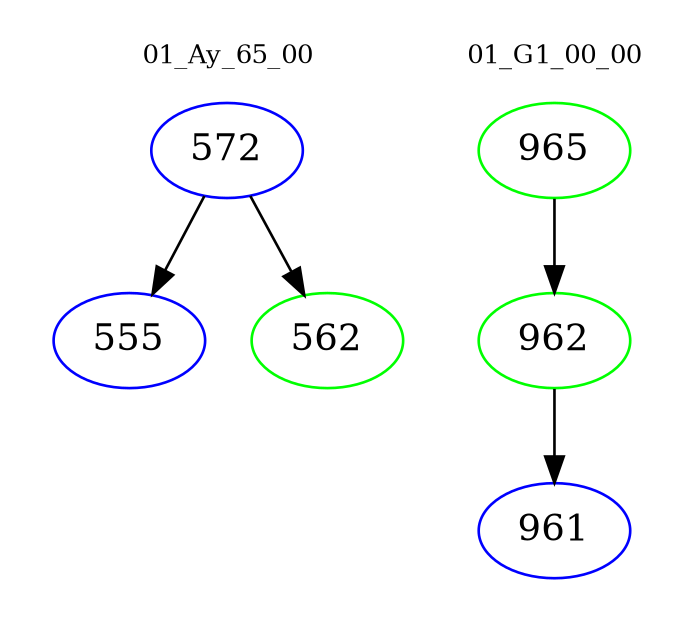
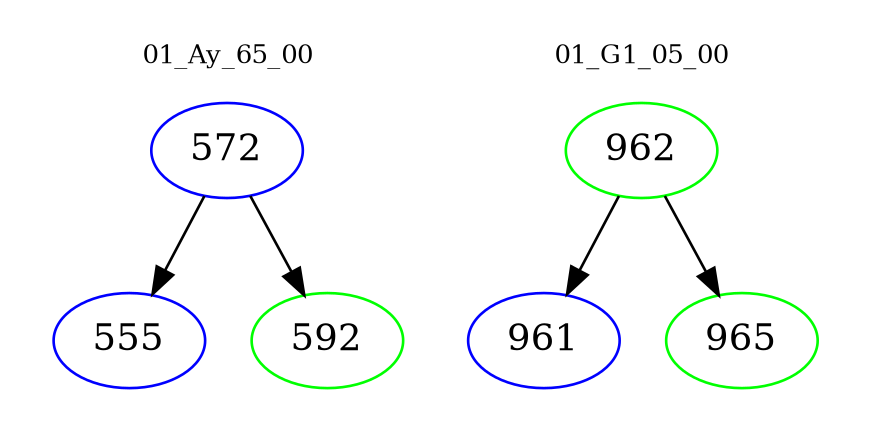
cluster "01_G1_00_00": label "01_G1_00_00" -> "01_G1_05_00"
edge "965" -> "962": reversed
node "562": label "562" -> "592"
